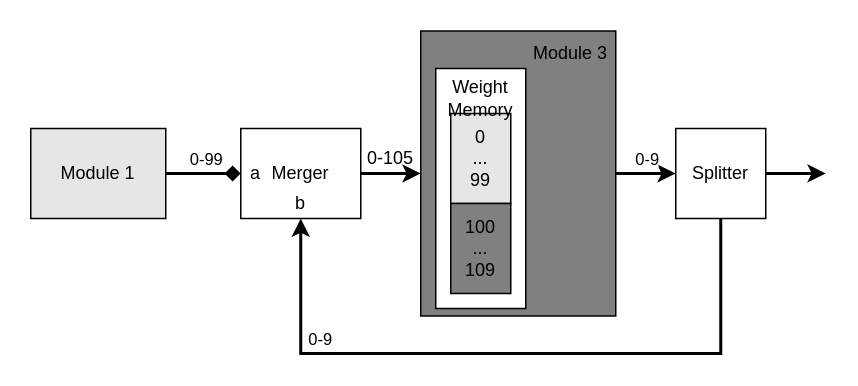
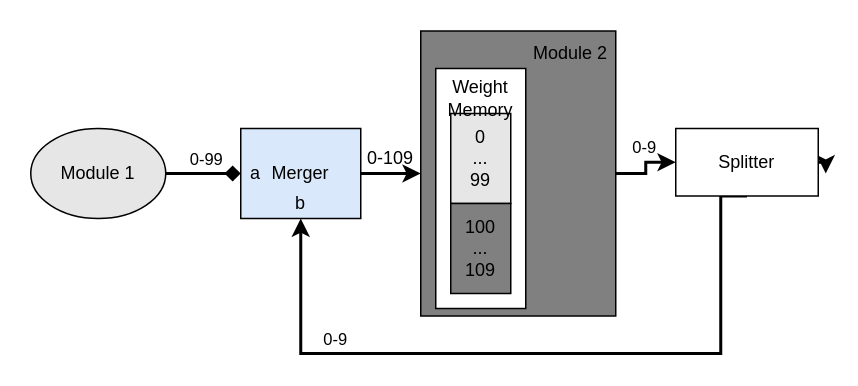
node "Module 3": label "Module 3" -> "Module 2"
node "0-105": label "0-105" -> "0-109"
node "Module 1": shape rectangle -> ellipse
node "Merger": fillcolor #ffffff -> #dae8fc
node "Splitter": size 90x90 -> 143x68
